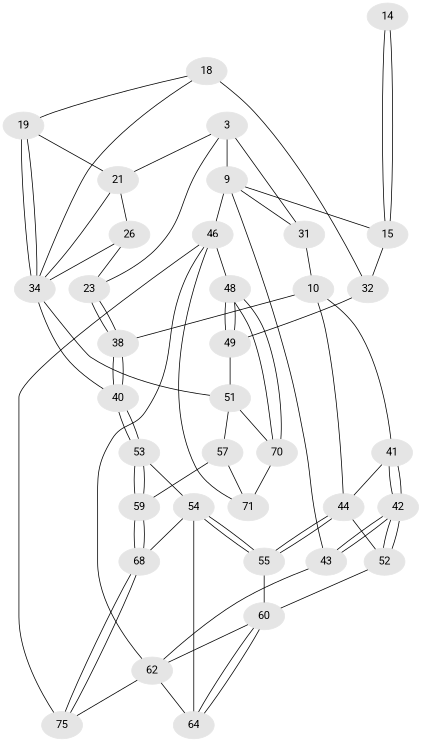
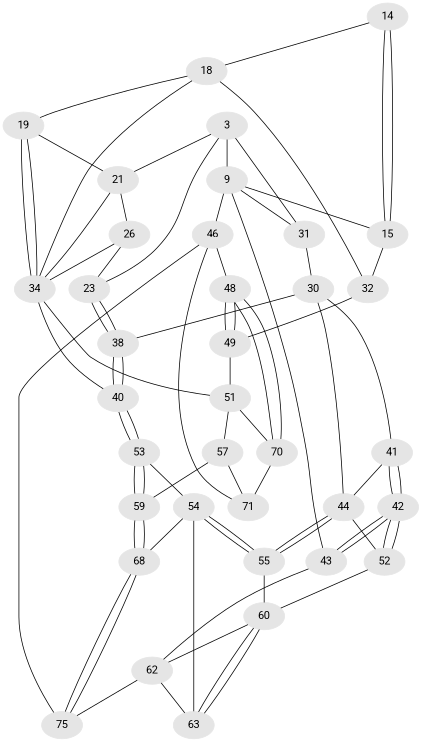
edge "14" -- "18": added
node "10": label "10" -> "30"
edge "46" -- "62": removed
node "64": label "64" -> "63"
